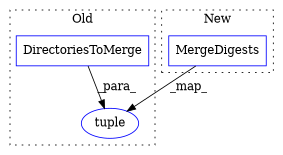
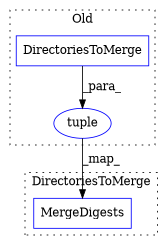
cluster "New": label "New" -> "DirectoriesToMerge"
edge "MergeDigests" -> "tuple": reversed
